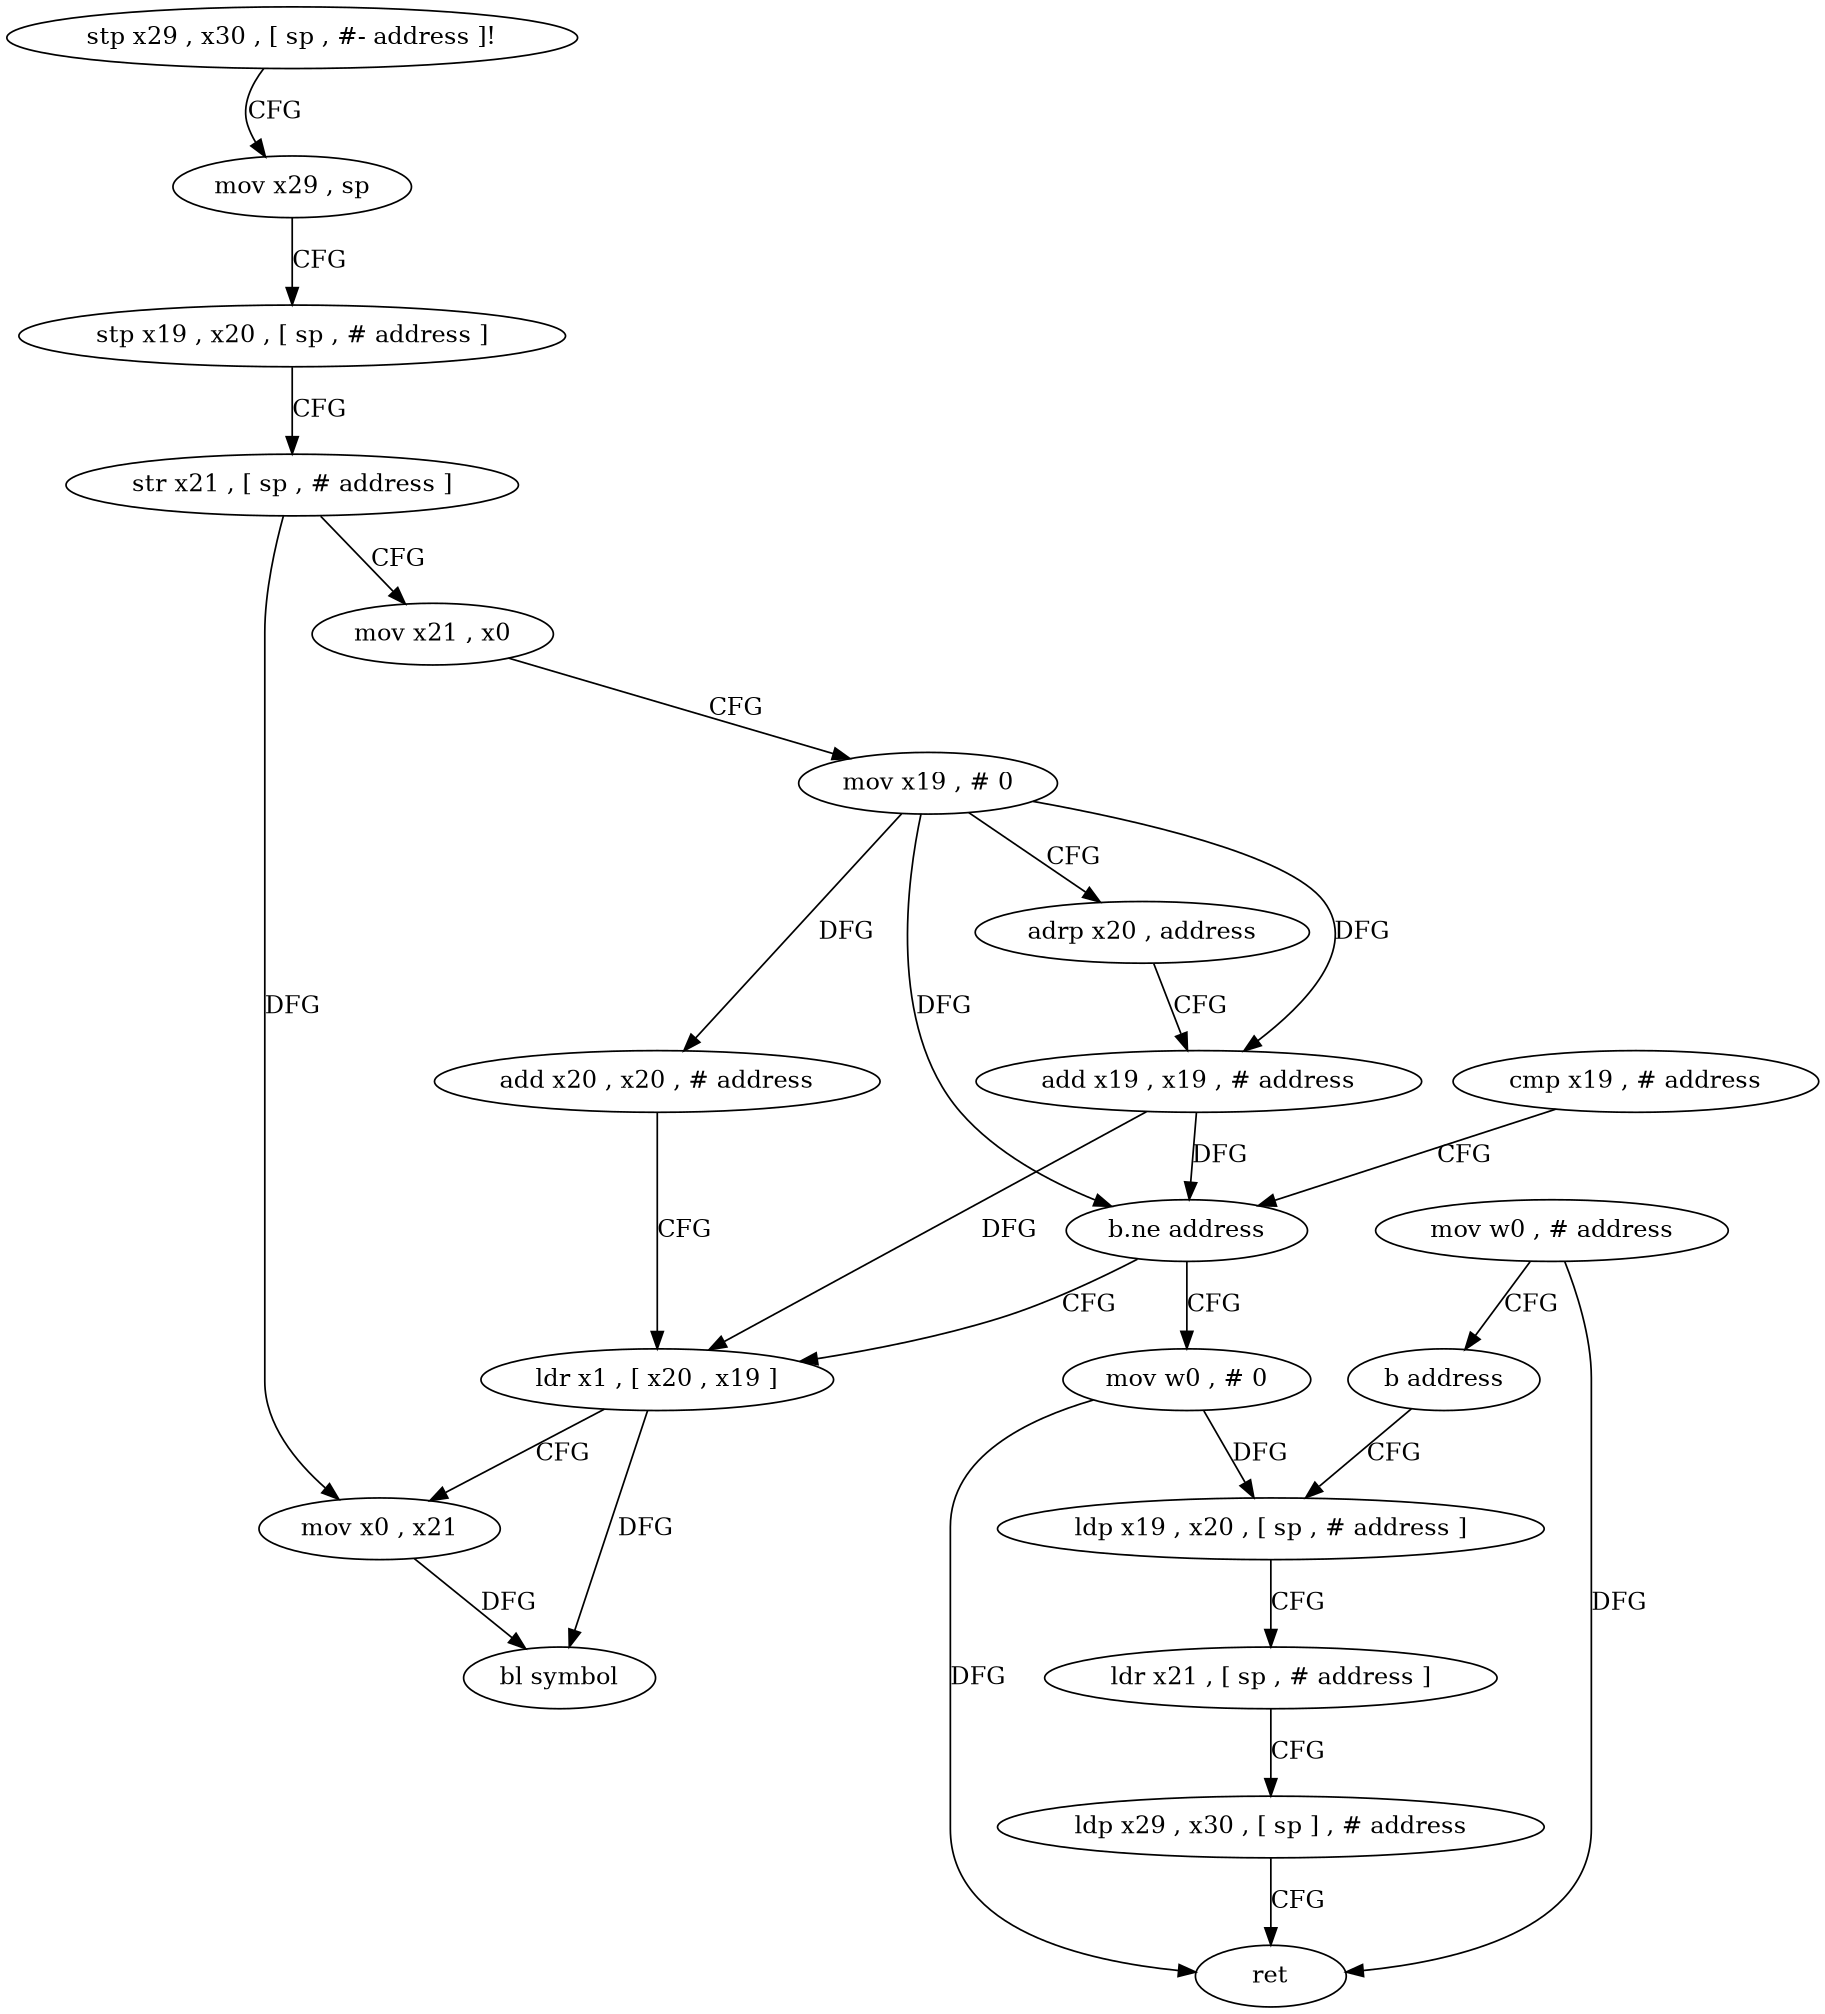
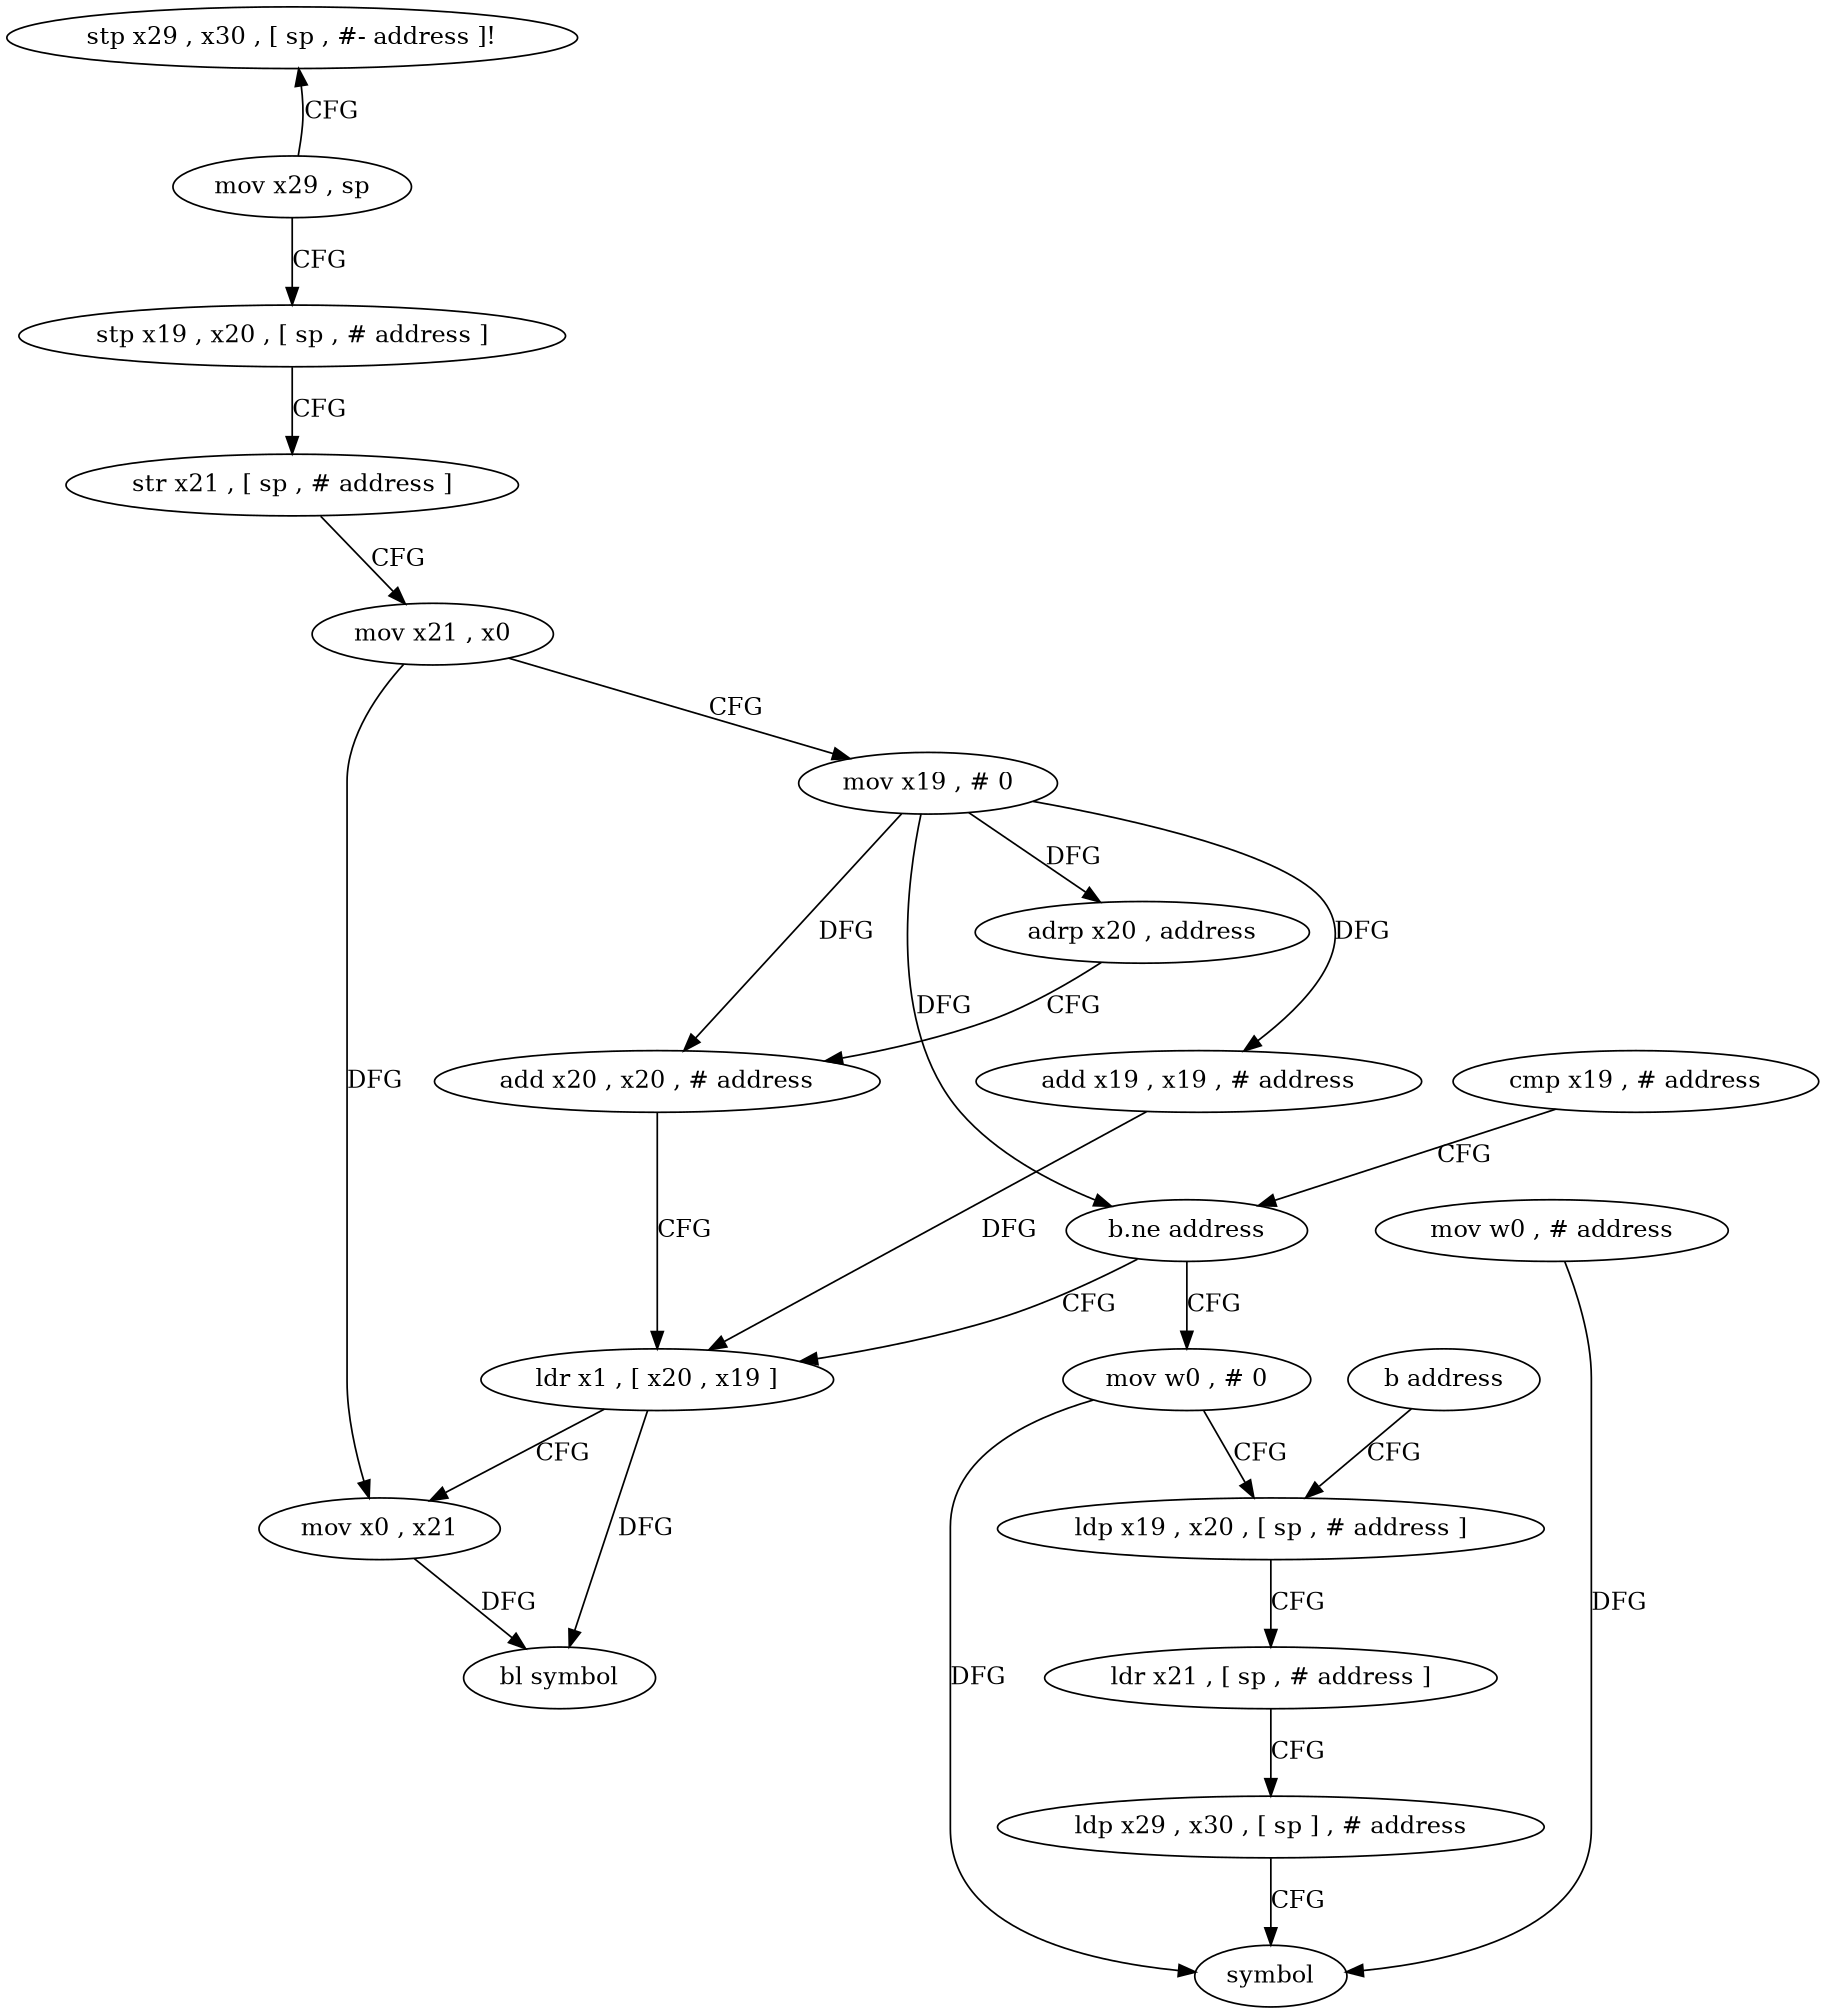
edge "stp x29 , x30 , [ sp , #- address ]!" -> "mov x29 , sp": reversed
edge "mov x19 , # 0" -> "adrp x20 , address": label "CFG" -> "DFG"
edge "adrp x20 , address" -> "add x19 , x19 , # address": now "adrp x20 , address" -> "add x20 , x20 , # address"
edge "str x21 , [ sp , # address ]" -> "mov x0 , x21": now "mov x21 , x0" -> "mov x0 , x21"
edge "add x19 , x19 , # address" -> "b.ne address": removed, label "DFG"
edge "mov w0 , # address" -> "b address": removed, label "CFG"
edge "mov w0 , # 0" -> "ldp x19 , x20 , [ sp , # address ]": label "DFG" -> "CFG"
node "ret": label "ret" -> "symbol"
